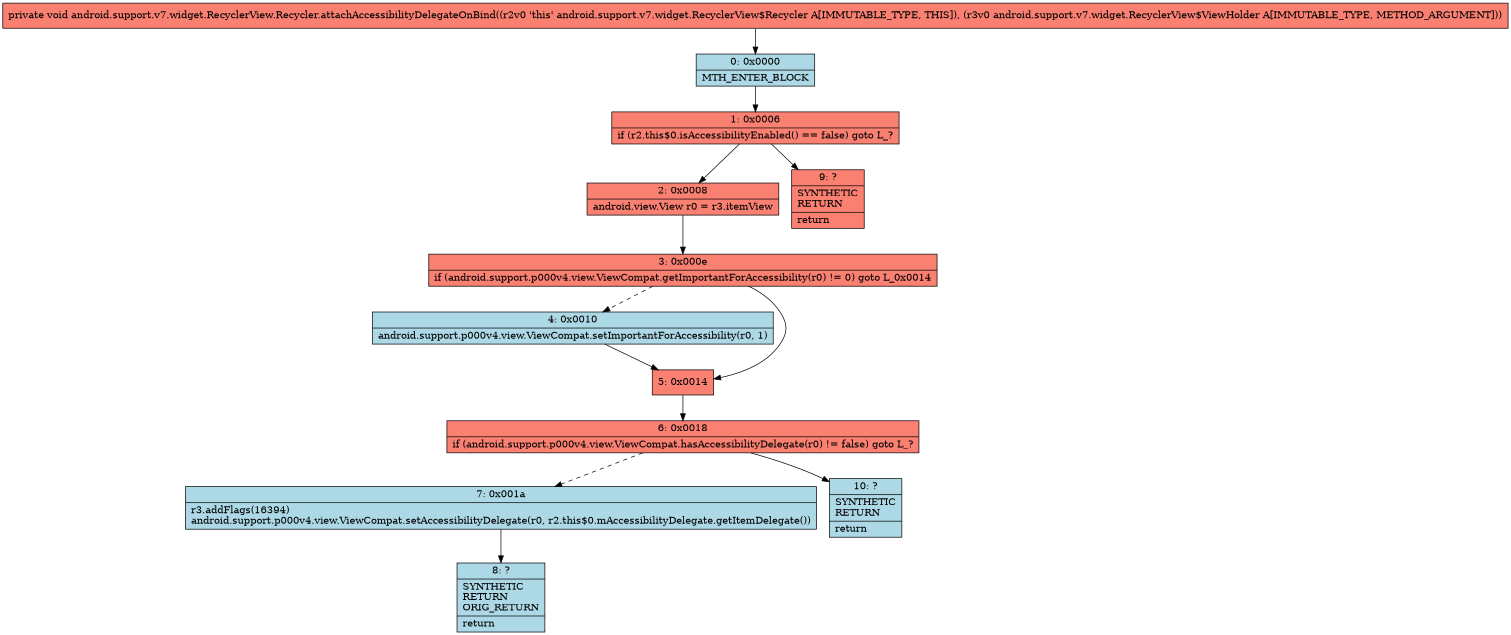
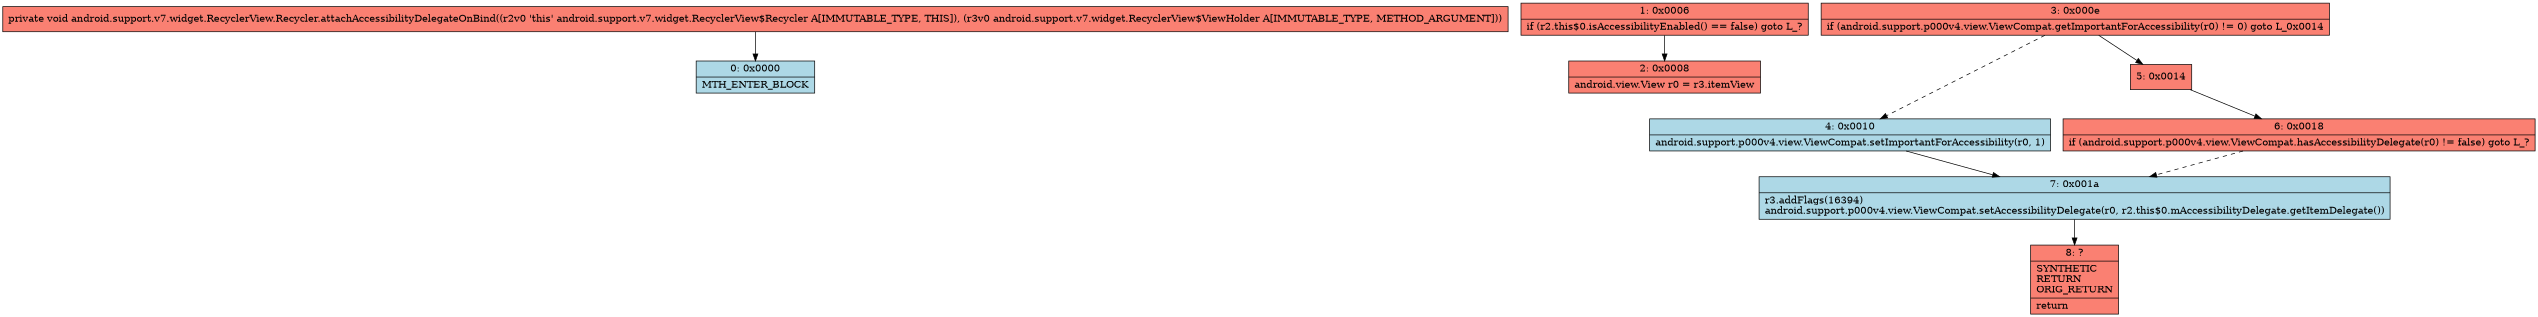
edge "0: 0x0000" -> "1: 0x0006": removed
node "9: ?": removed
edge "2: 0x0008" -> "3: 0x000e": removed
edge "4: 0x0010" -> "5: 0x0014": now "4: 0x0010" -> "7: 0x001a"
node "10: ?": removed
node "8: ?": fillcolor lightblue -> salmon
